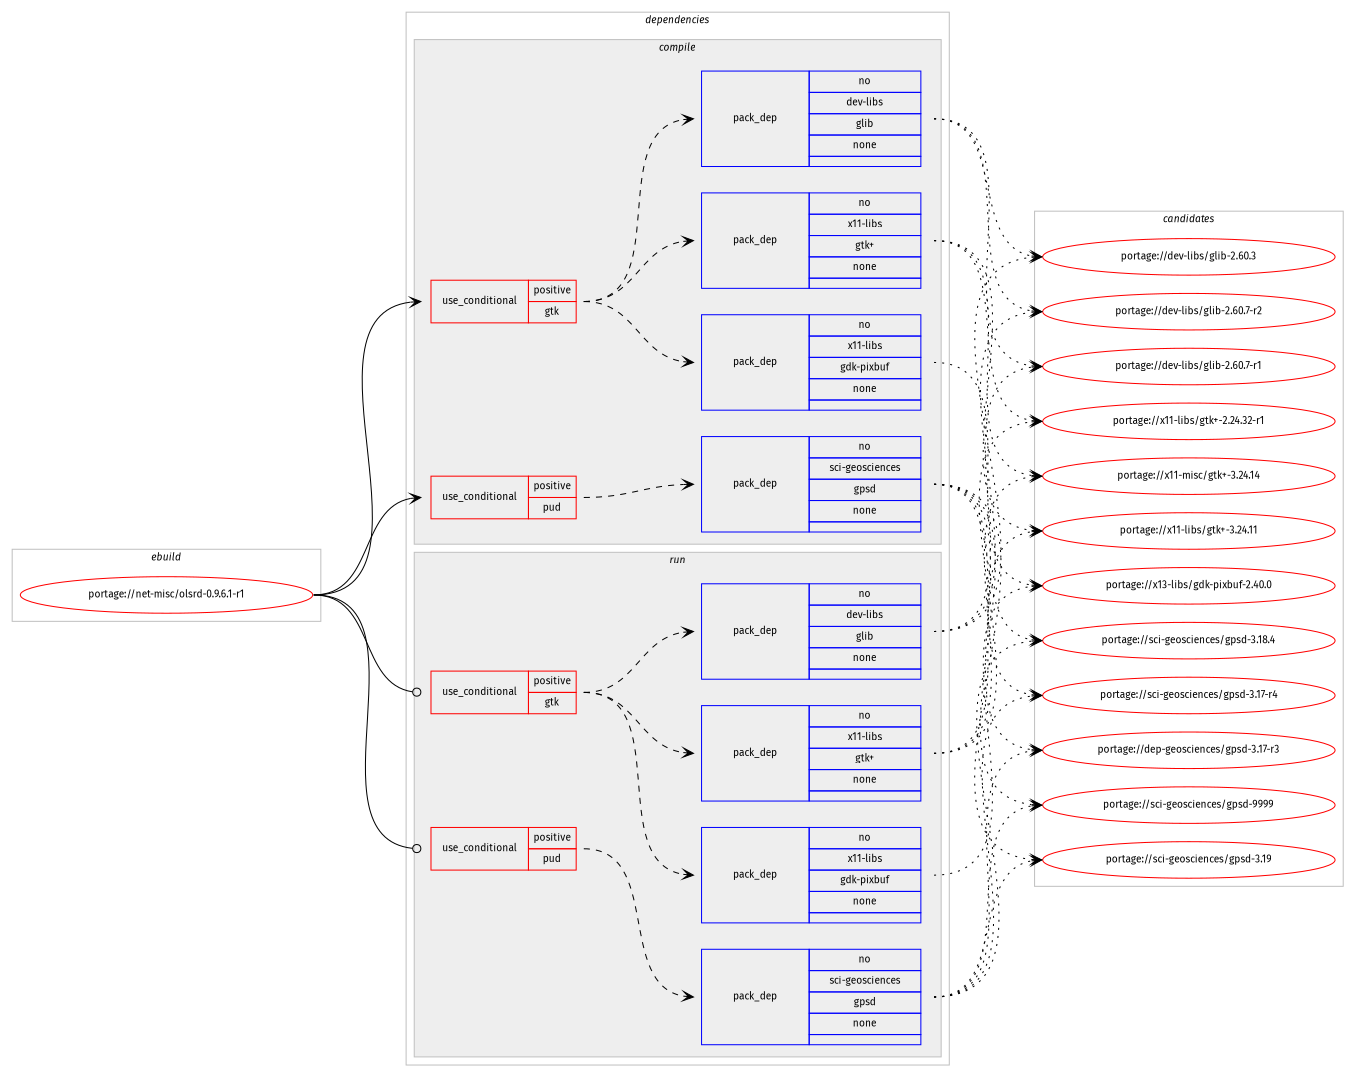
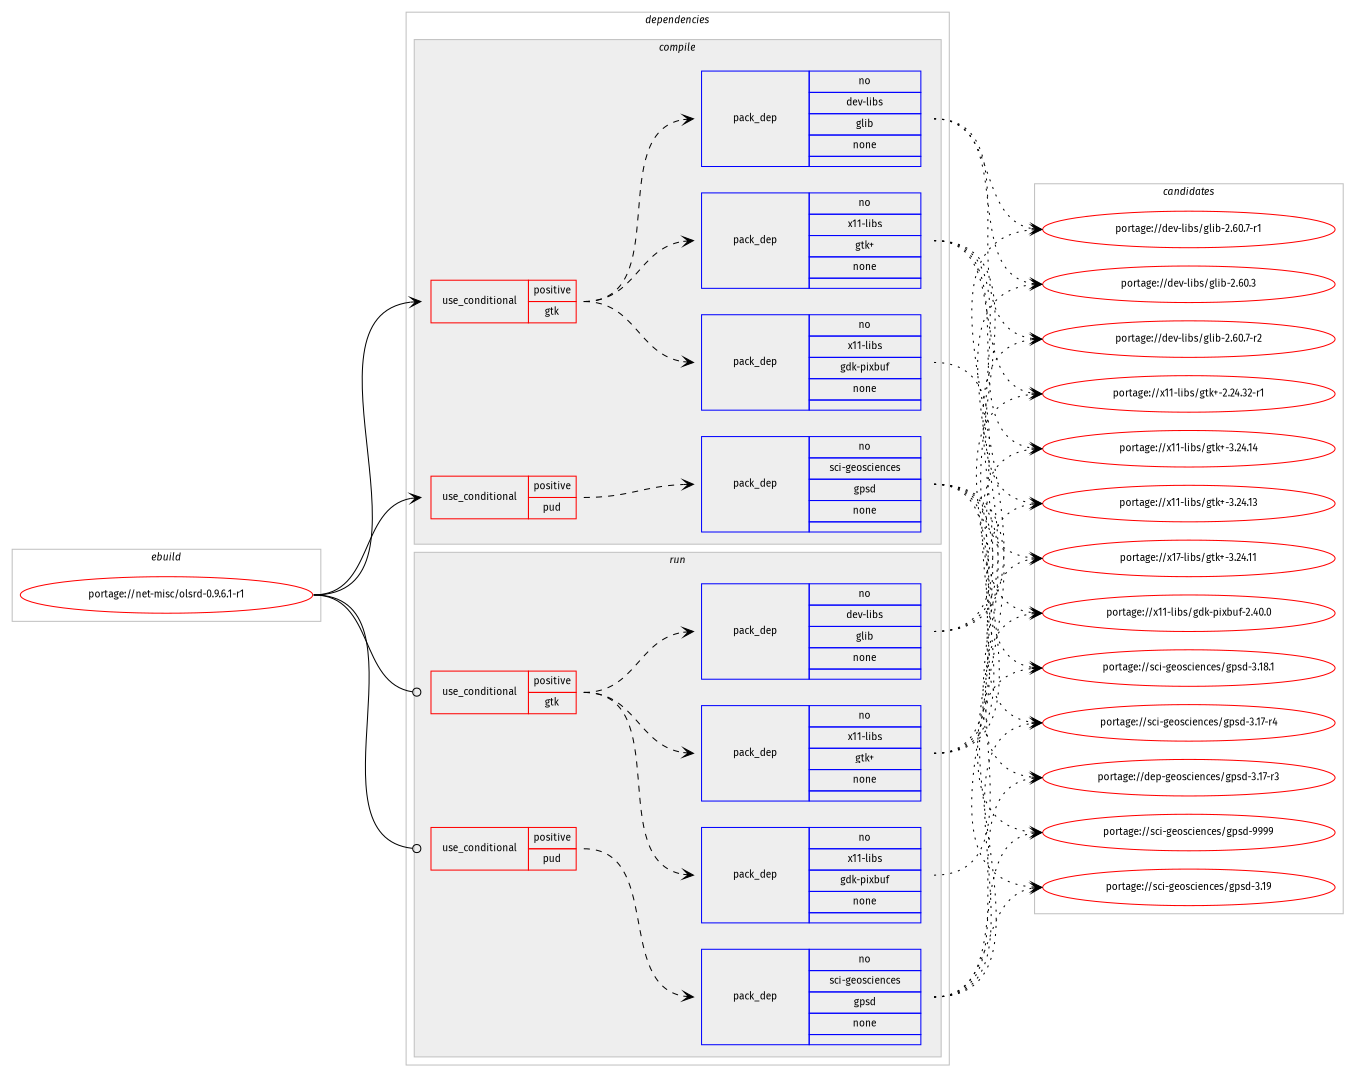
node "portage://x11-misc/gtk+-3.24.14": label "portage://x11-misc/gtk+-3.24.14" -> "portage://x11-libs/gtk+-3.24.14"
node "portage://x11-libs/gtk+-3.24.13": added
node "portage://x11-libs/gtk+-3.24.11": label "portage://x11-libs/gtk+-3.24.11" -> "portage://x17-libs/gtk+-3.24.11"
node "portage://x13-libs/gdk-pixbuf-2.40.0": label "portage://x13-libs/gdk-pixbuf-2.40.0" -> "portage://x11-libs/gdk-pixbuf-2.40.0"
node "portage://sci-geosciences/gpsd-3.18.4": label "portage://sci-geosciences/gpsd-3.18.4" -> "portage://sci-geosciences/gpsd-3.18.1"
